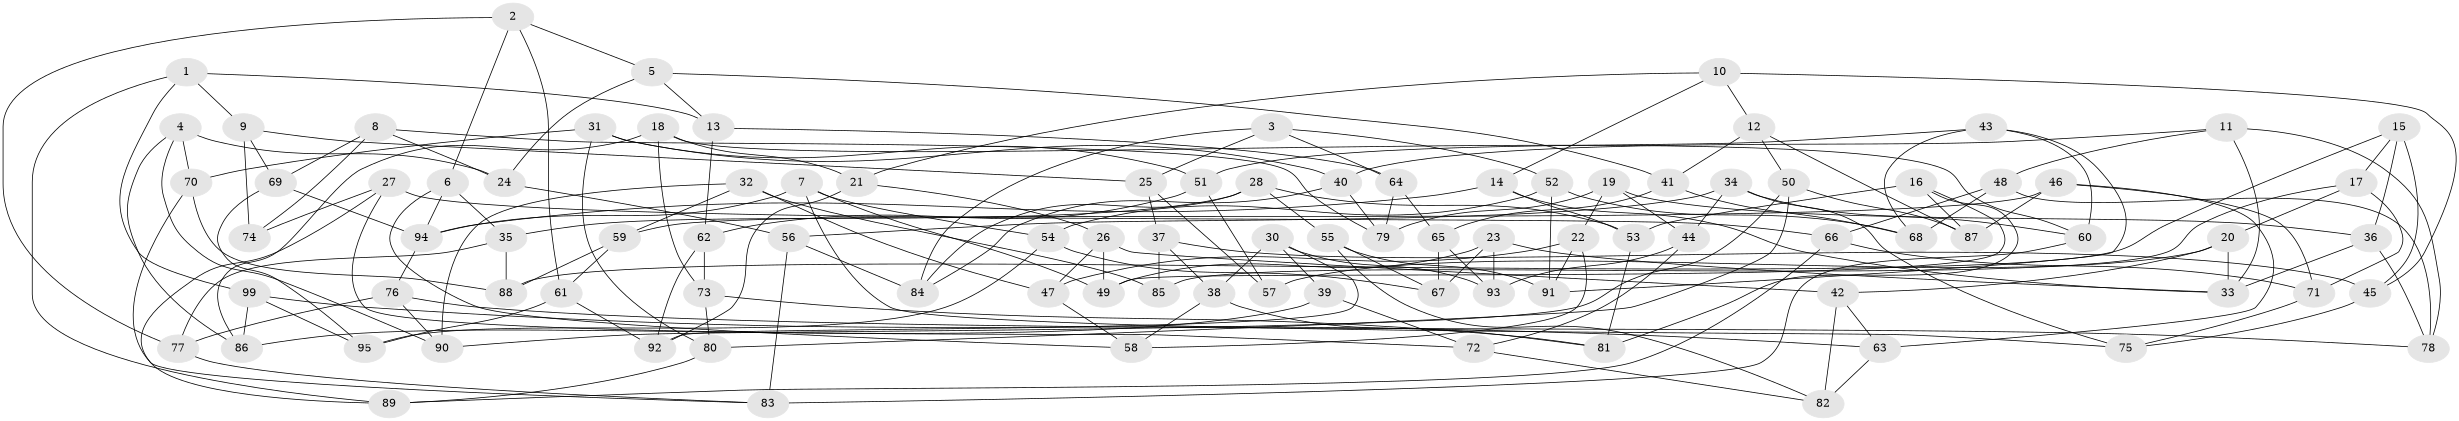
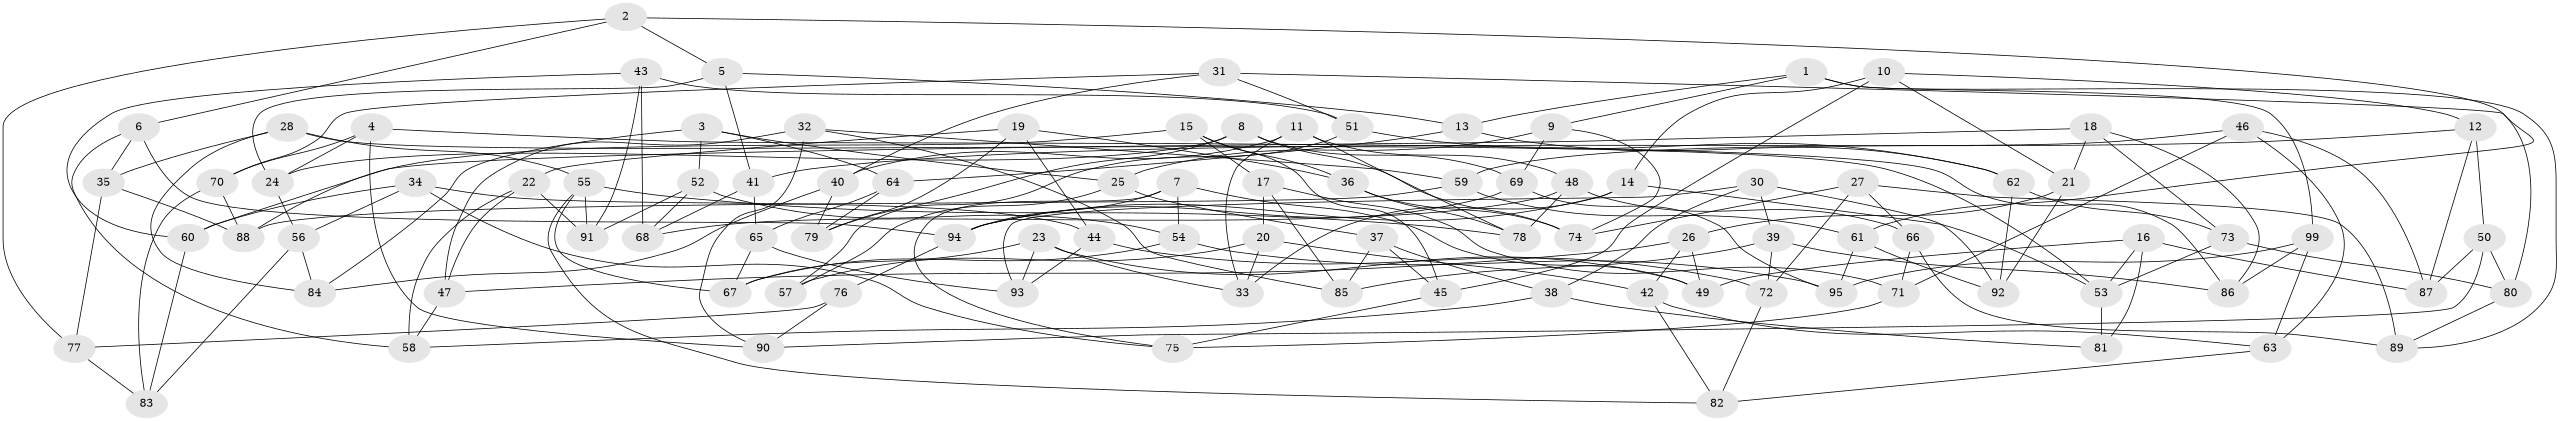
edge "36" -- "33": now "36" -- "74"
edge "39" -- "85": added
edge "73" -- "81": now "73" -- "53"
edge "76" -- "78": now "55" -- "78"
